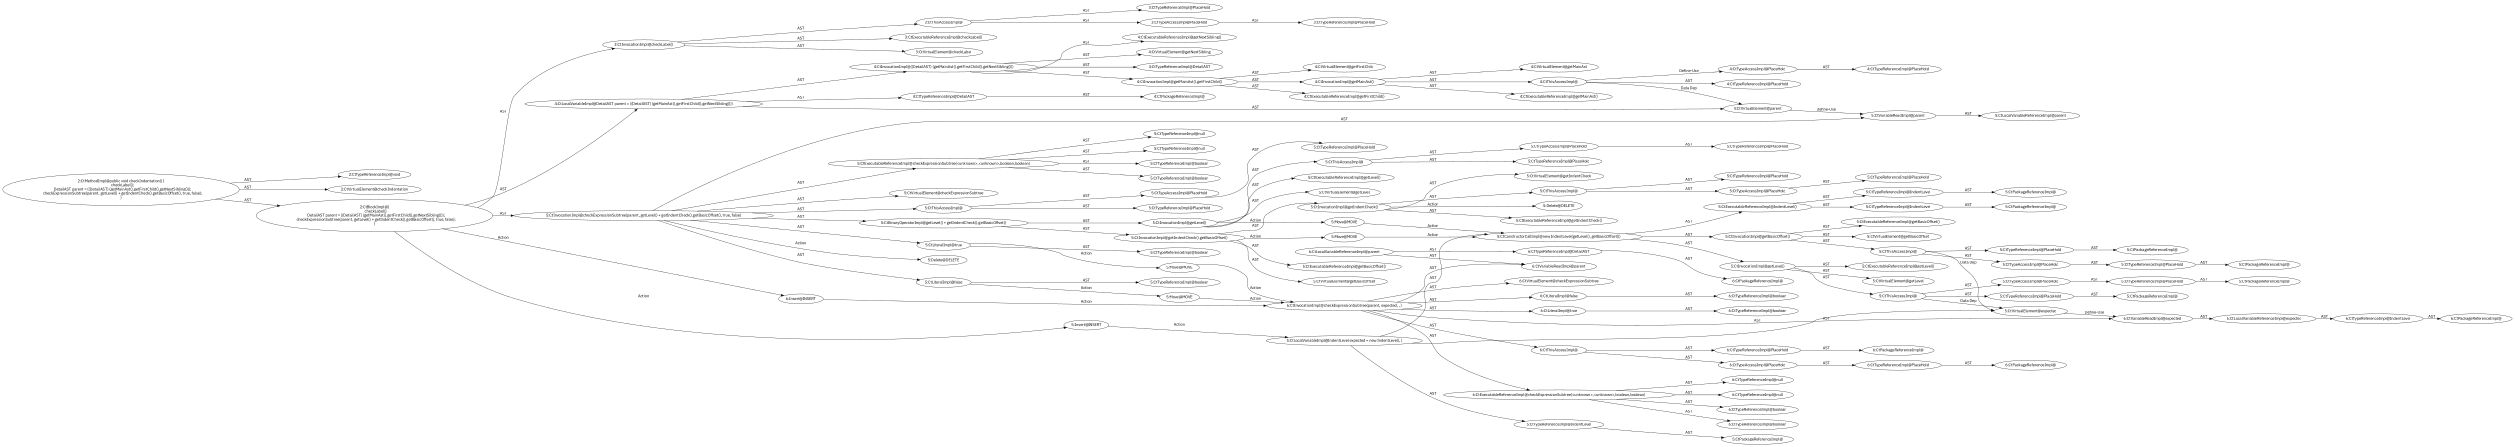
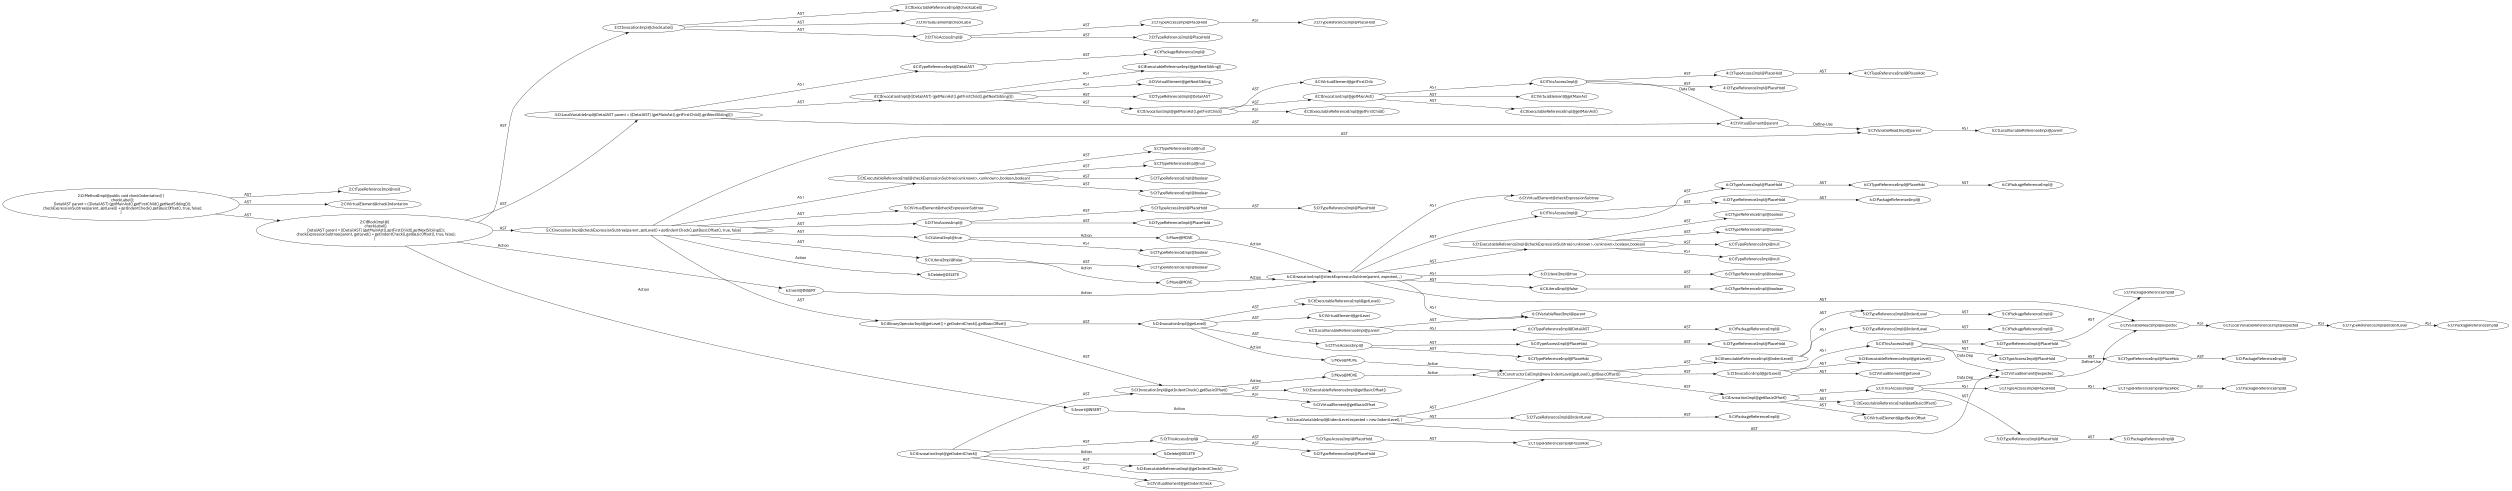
edge "4:CtThisAccessImpl@" -> "4:CtTypeAccessImpl@PlaceHold": label "Define-Use" -> "AST"
edge "5:CtInvocationImpl@getIndentCheck().getBasicOffset()" -> "5:CtInvocationImpl@getIndentCheck()": reversed
